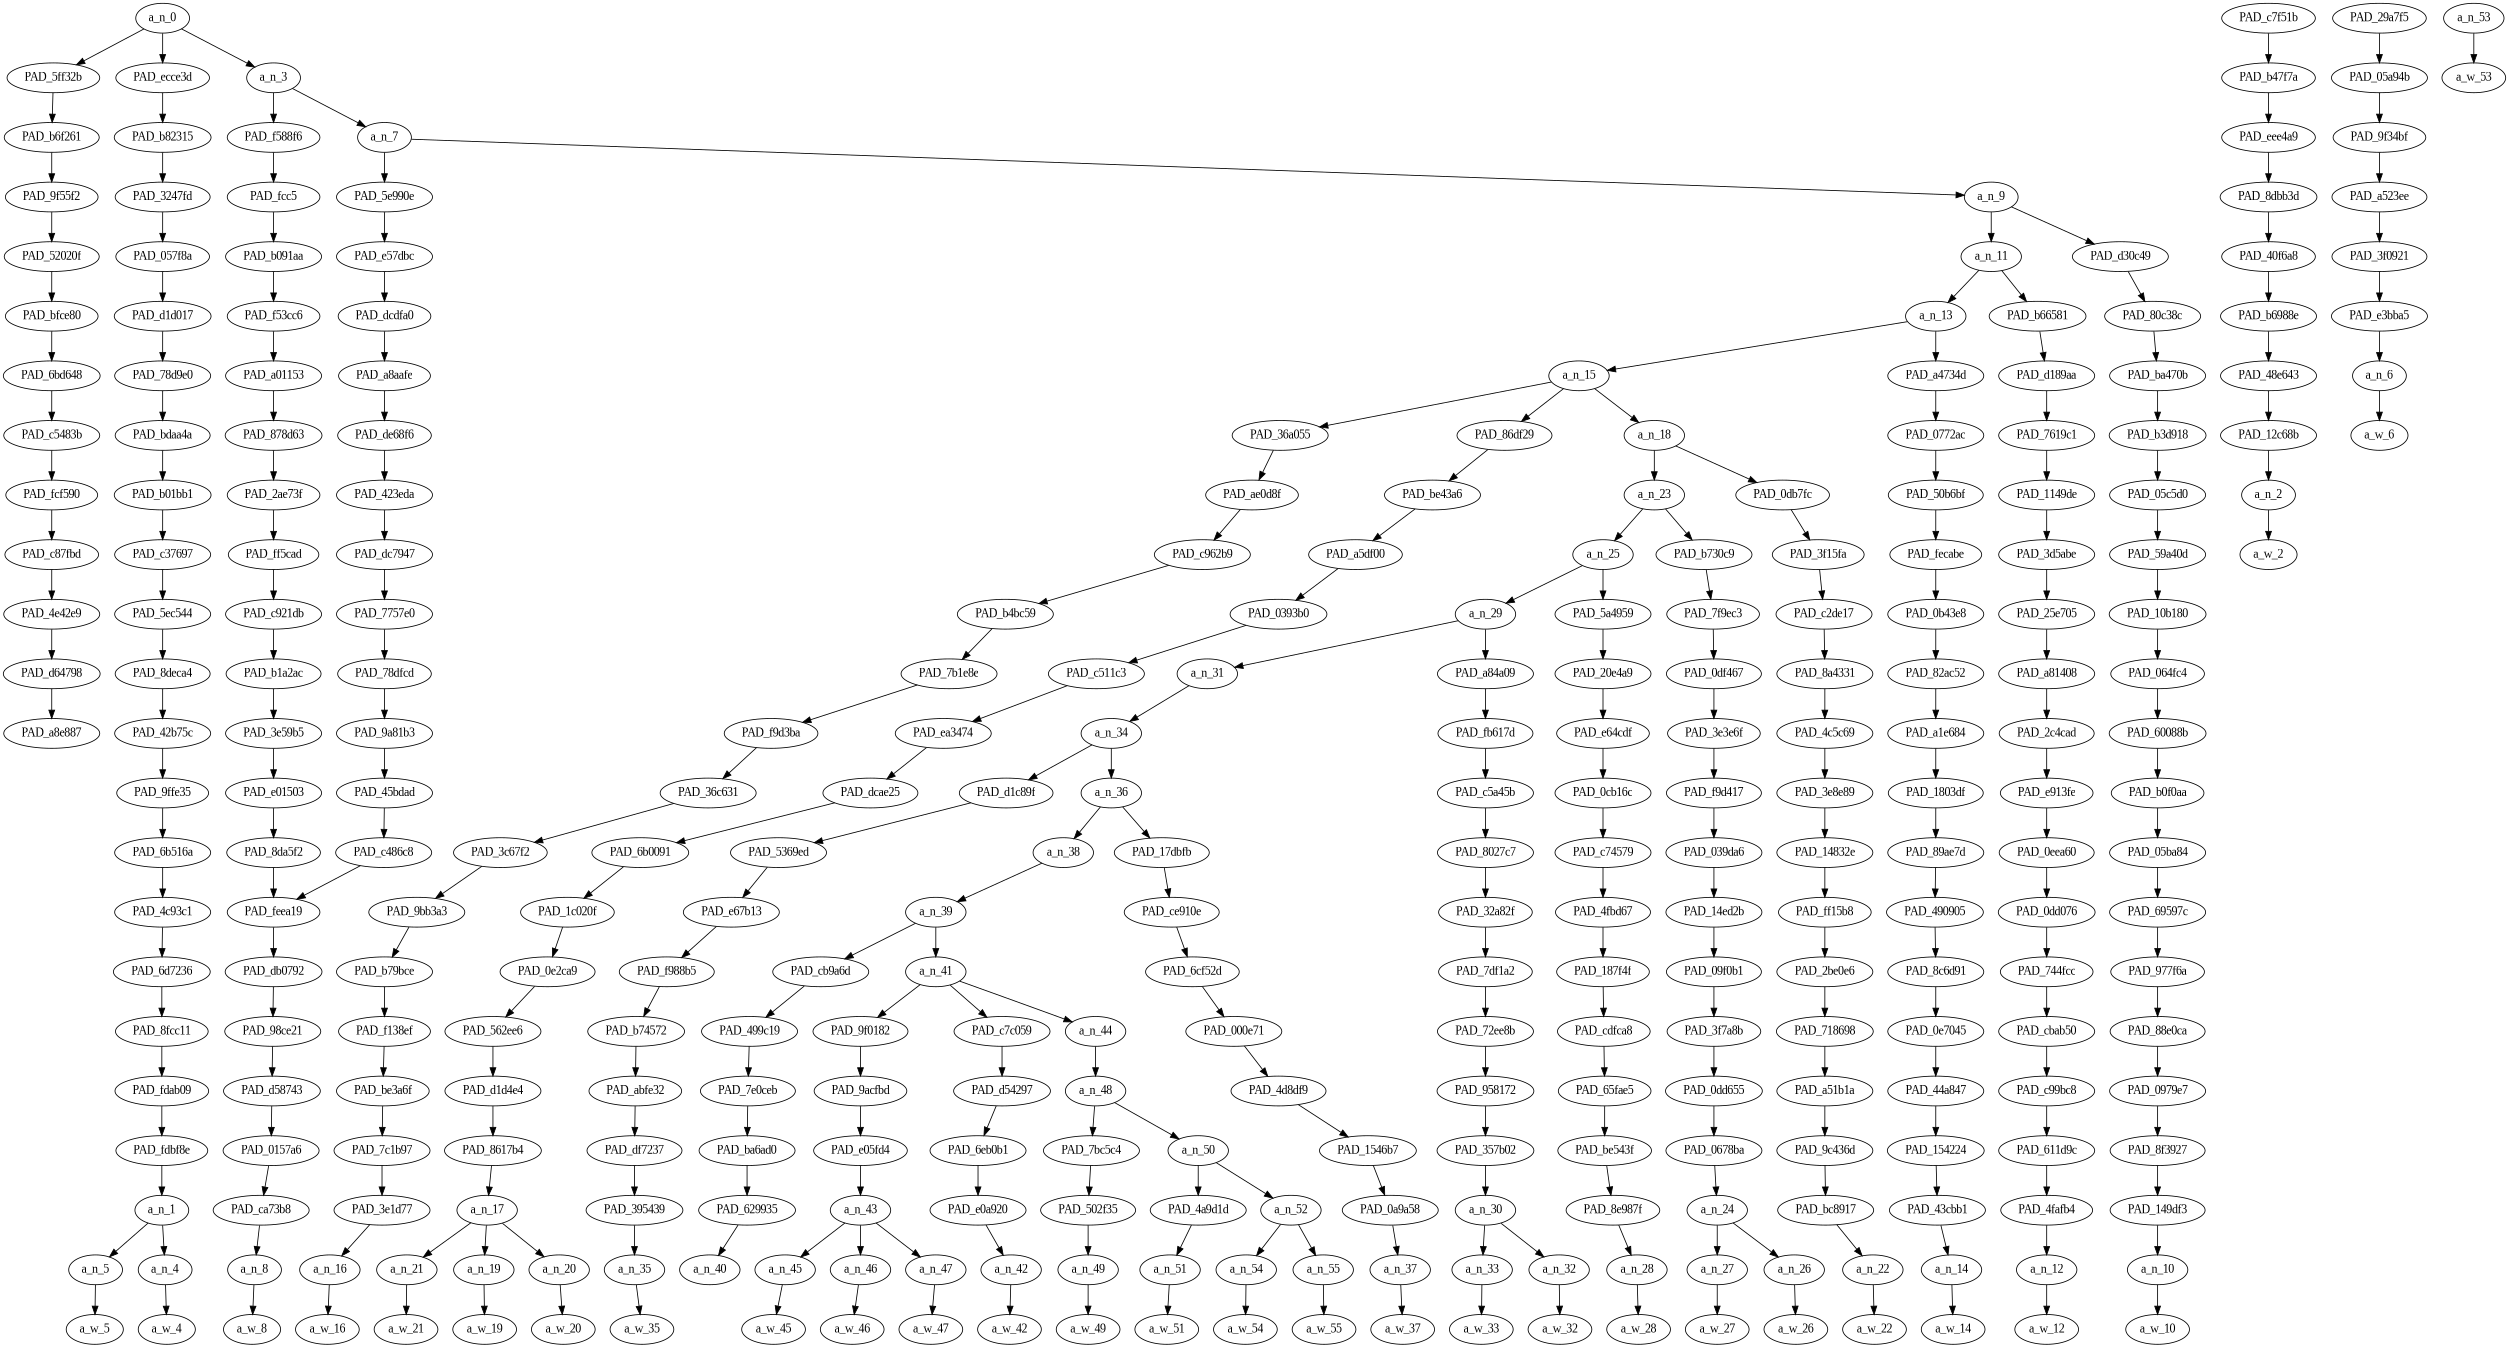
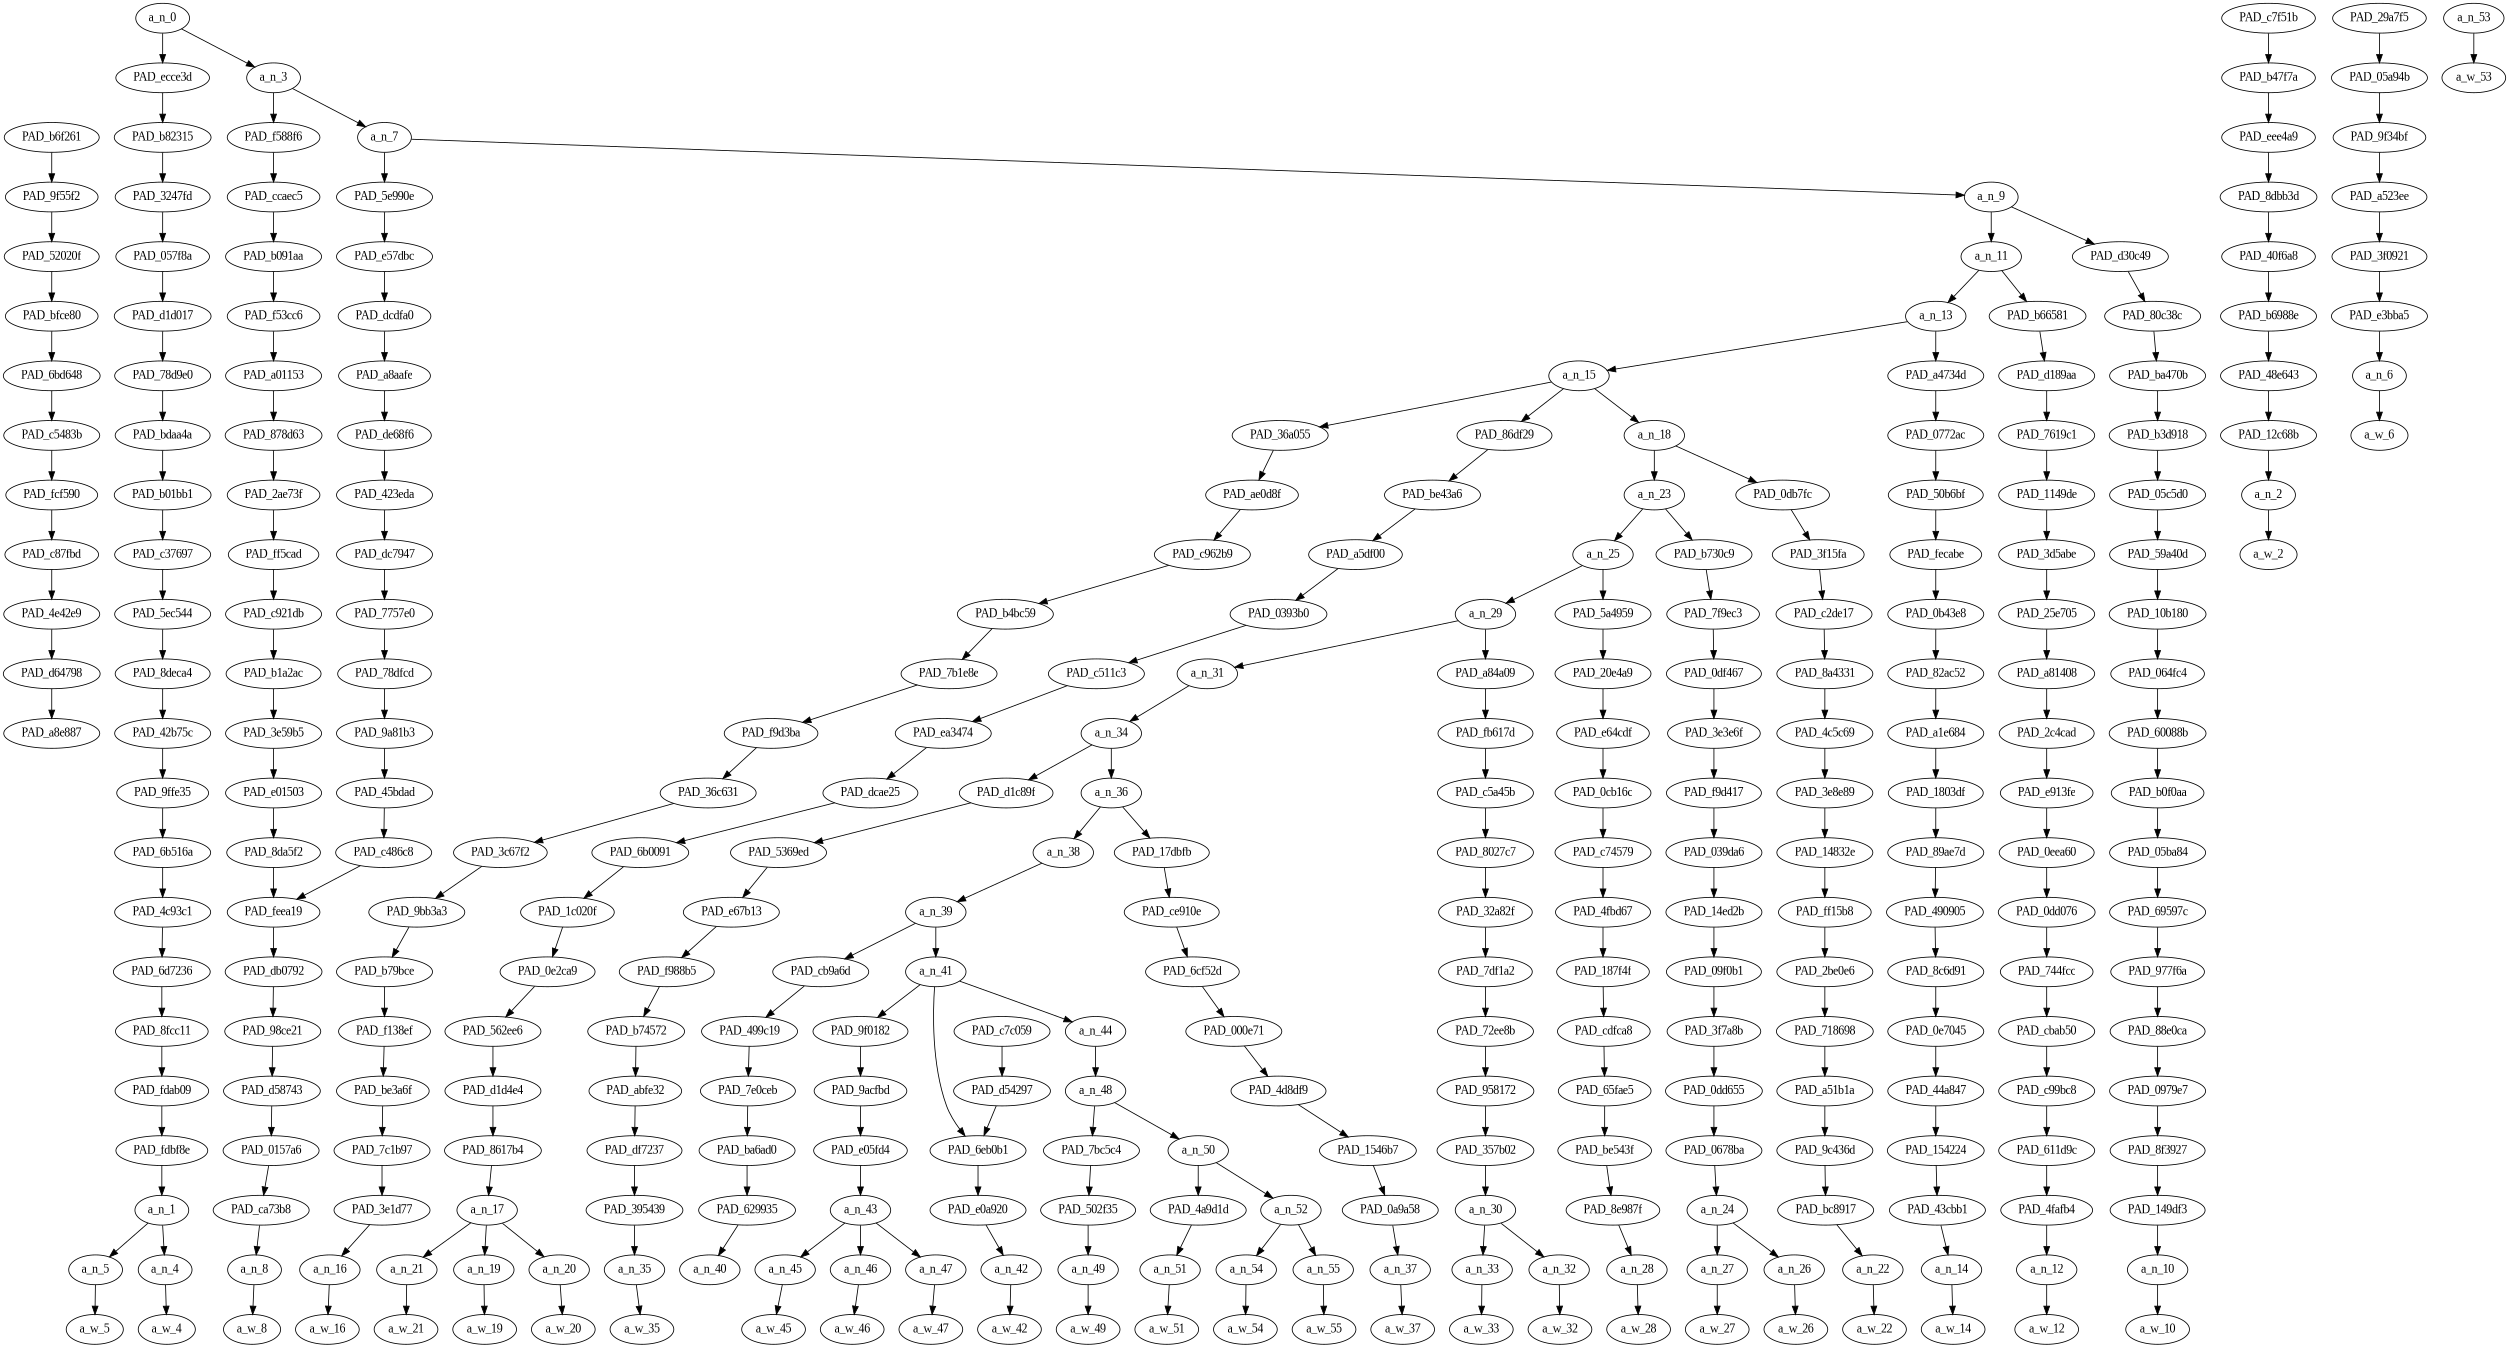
node "PAD_5ff32b": removed
node "PAD_fcc5": label "PAD_fcc5" -> "PAD_ccaec5"
edge "a_n_41" -> "PAD_c7c059": now "a_n_41" -> "PAD_6eb0b1"
